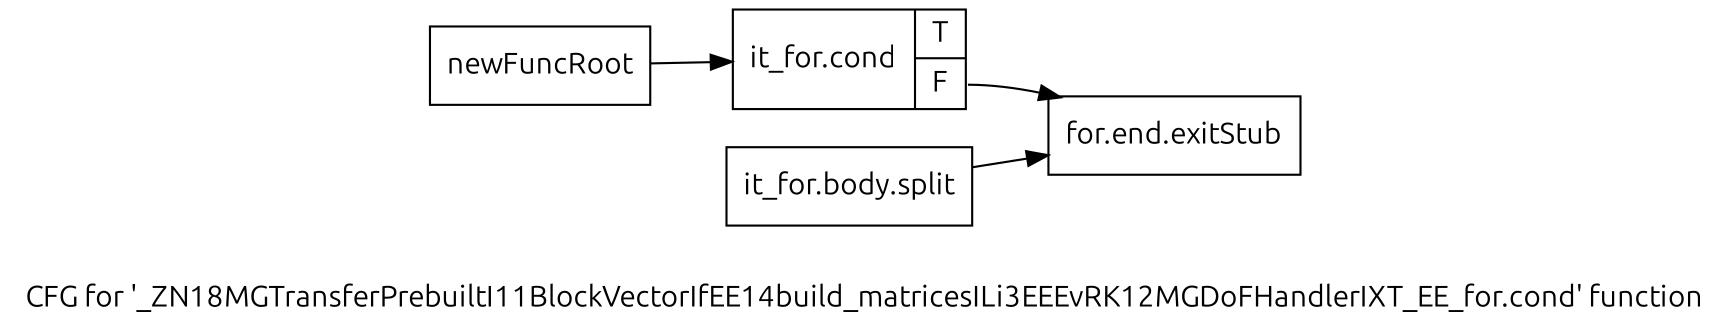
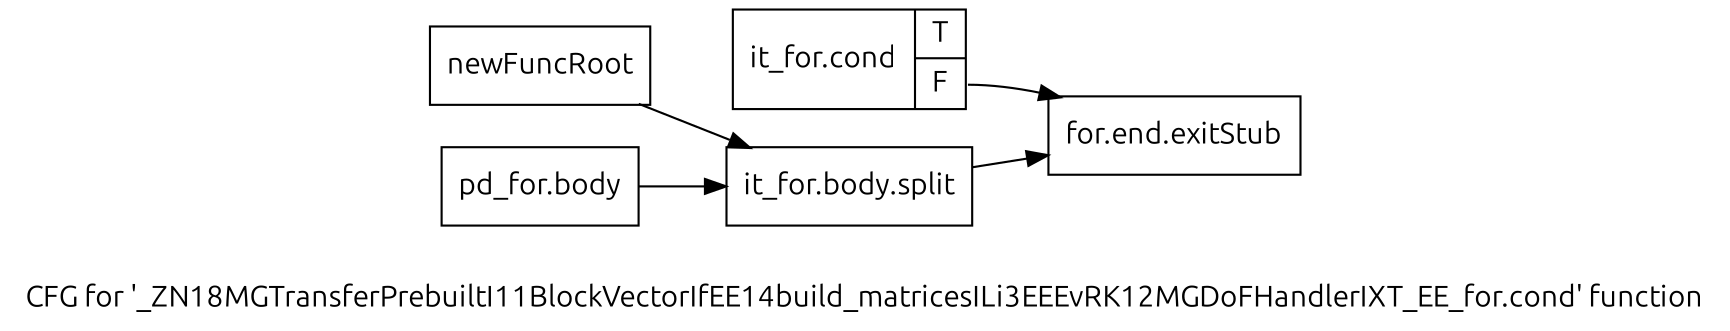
edge "newFuncRoot" -> "it_for.cond": now "newFuncRoot" -> "it_for.body.split"
node "pd_for.body": added
